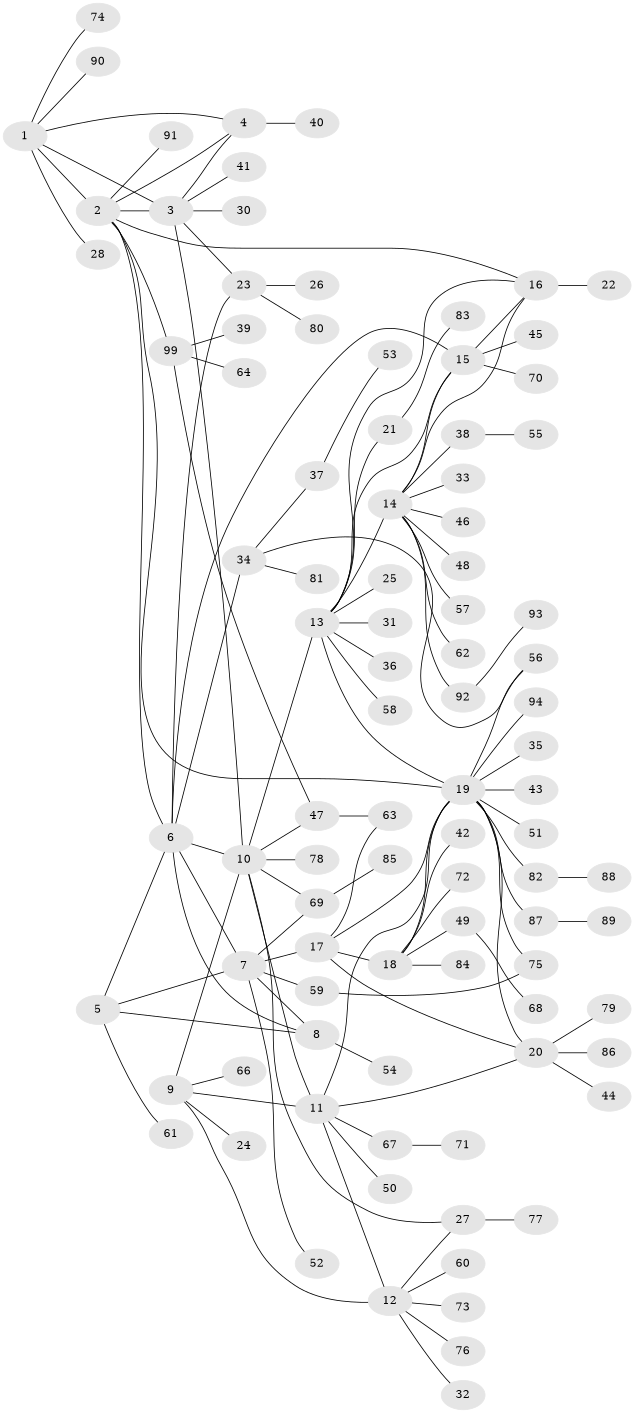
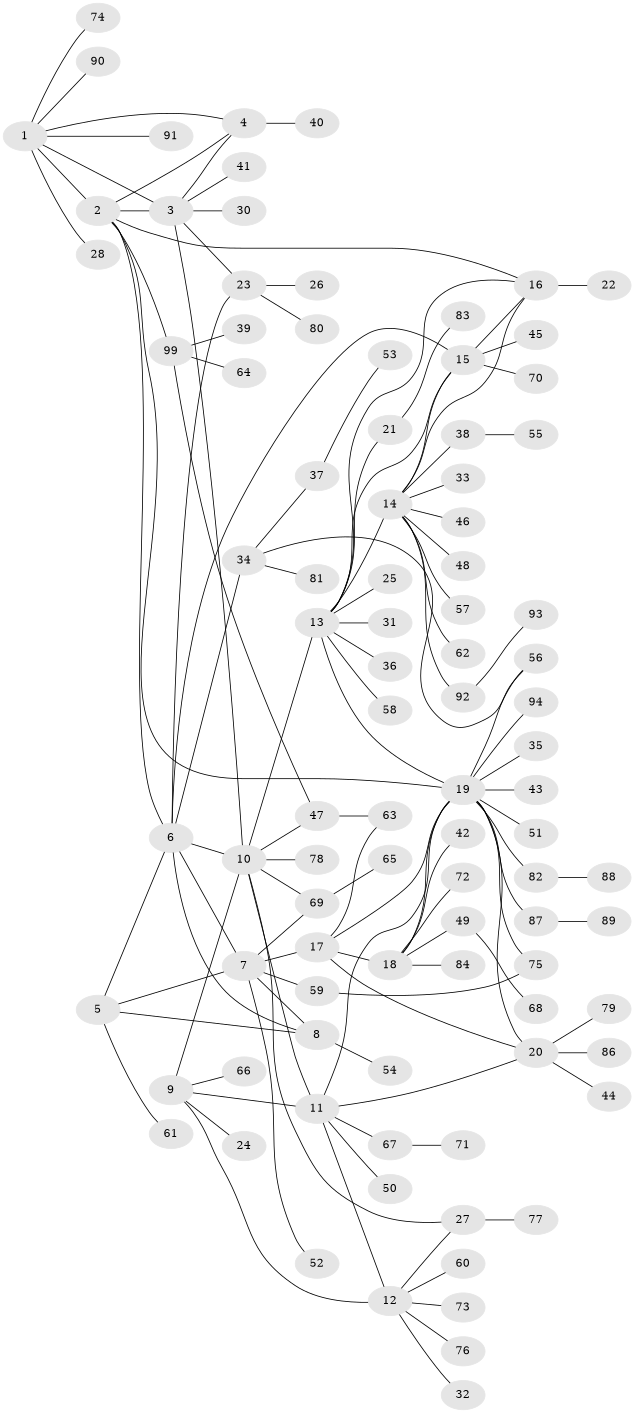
edge "91" -- "2": now "91" -- "1"
node "85": label "85" -> "65"
